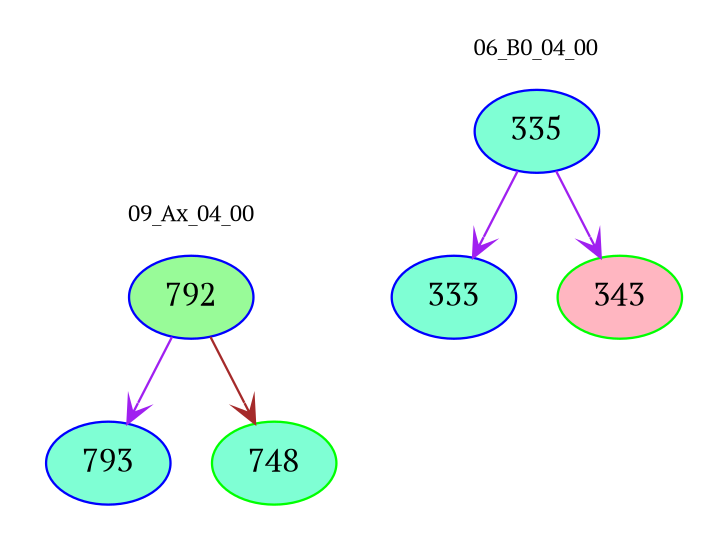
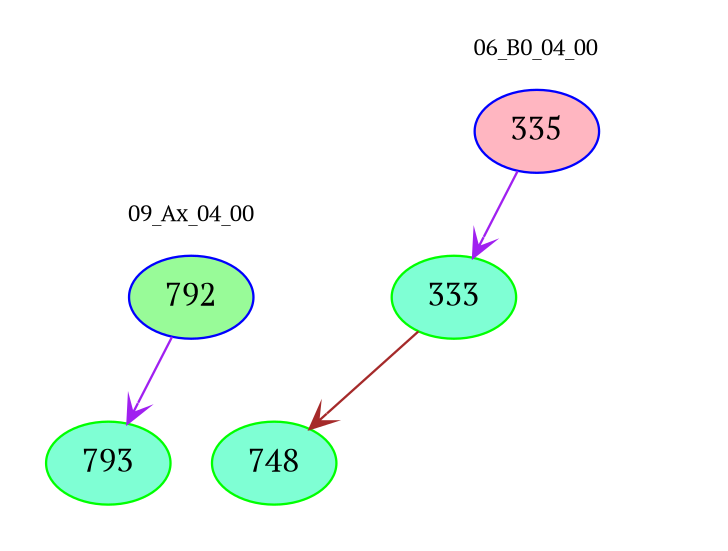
node "335": fillcolor aquamarine -> lightpink
node "333": color blue -> green
node "343": removed
edge "792" -> "748": now "333" -> "748"
node "793": color blue -> green
